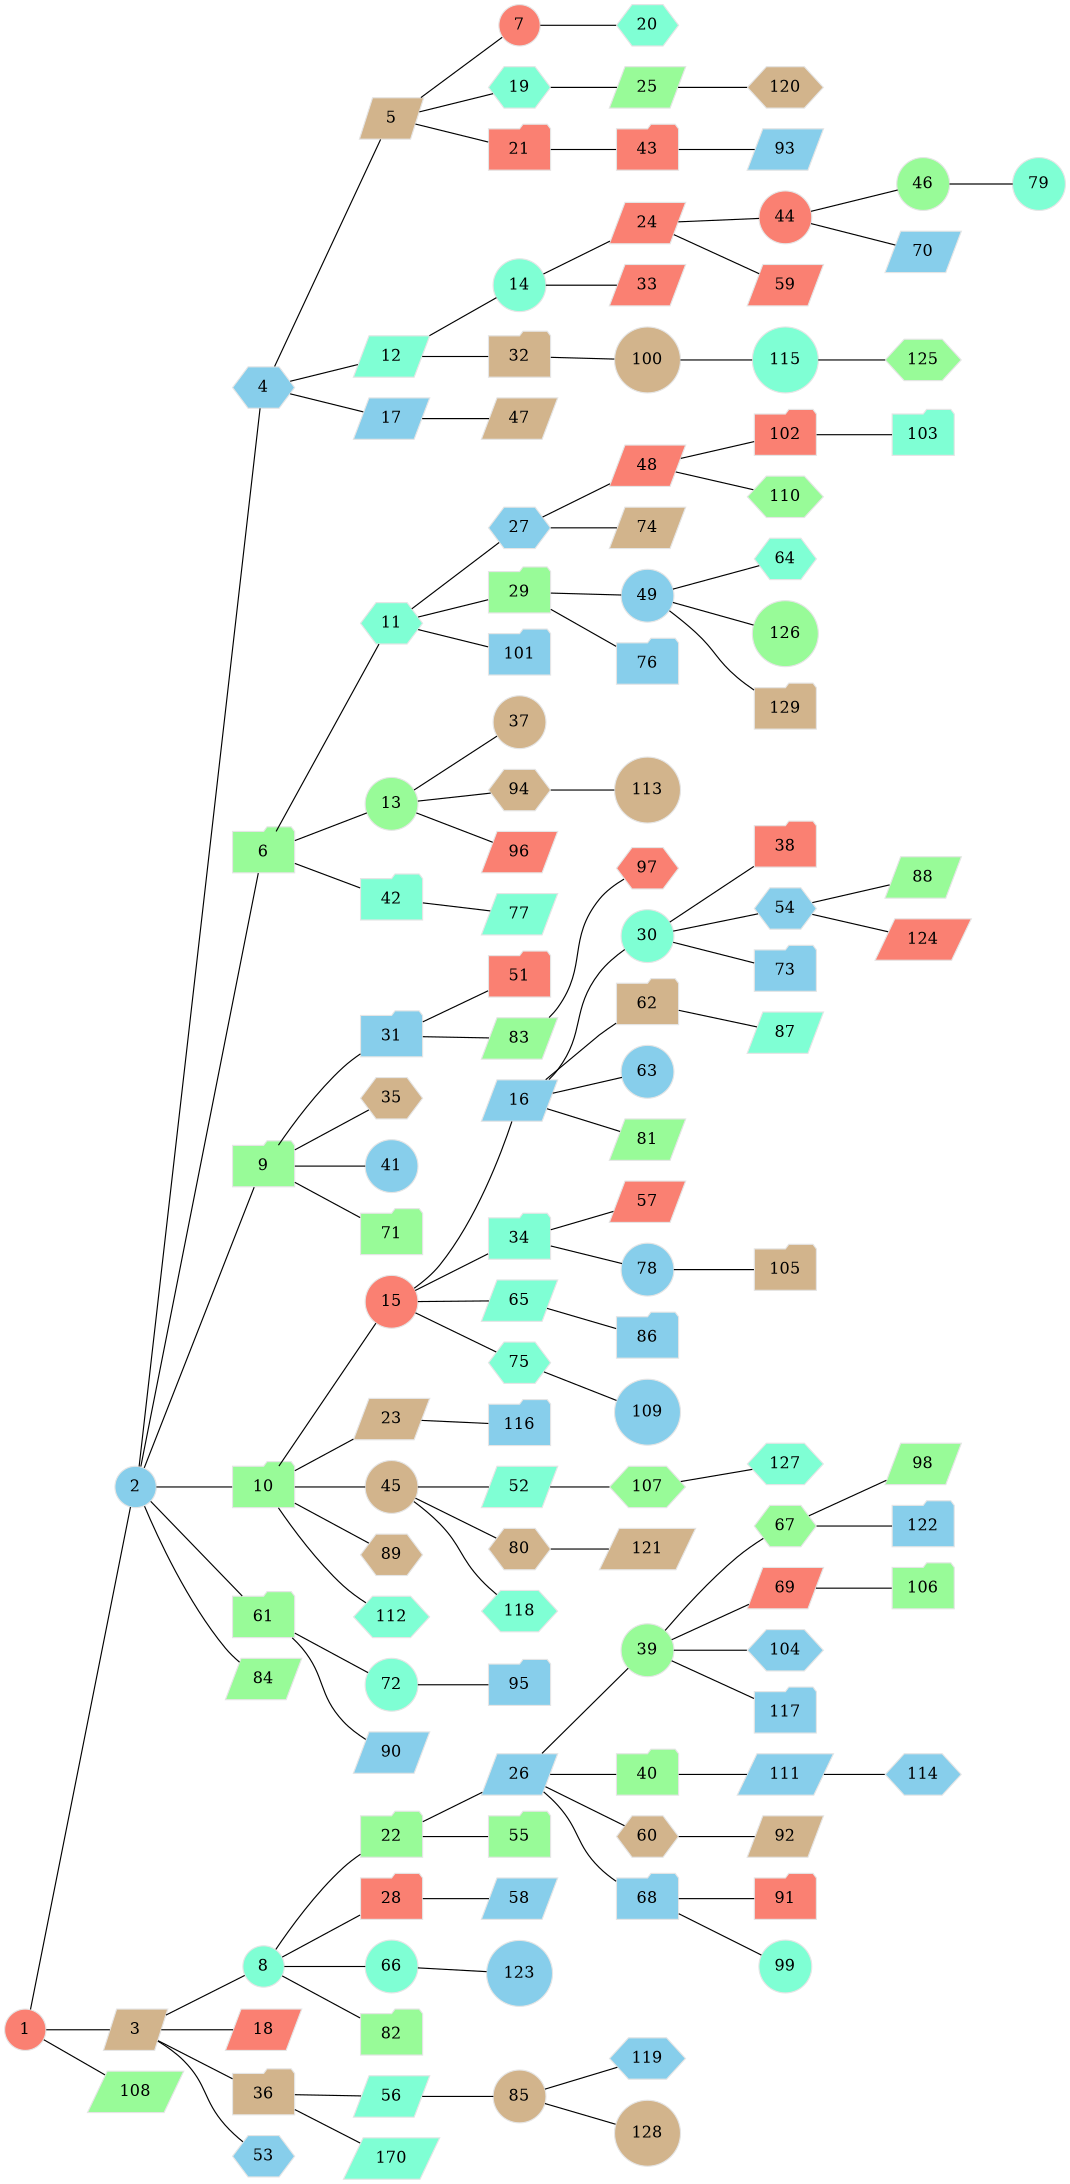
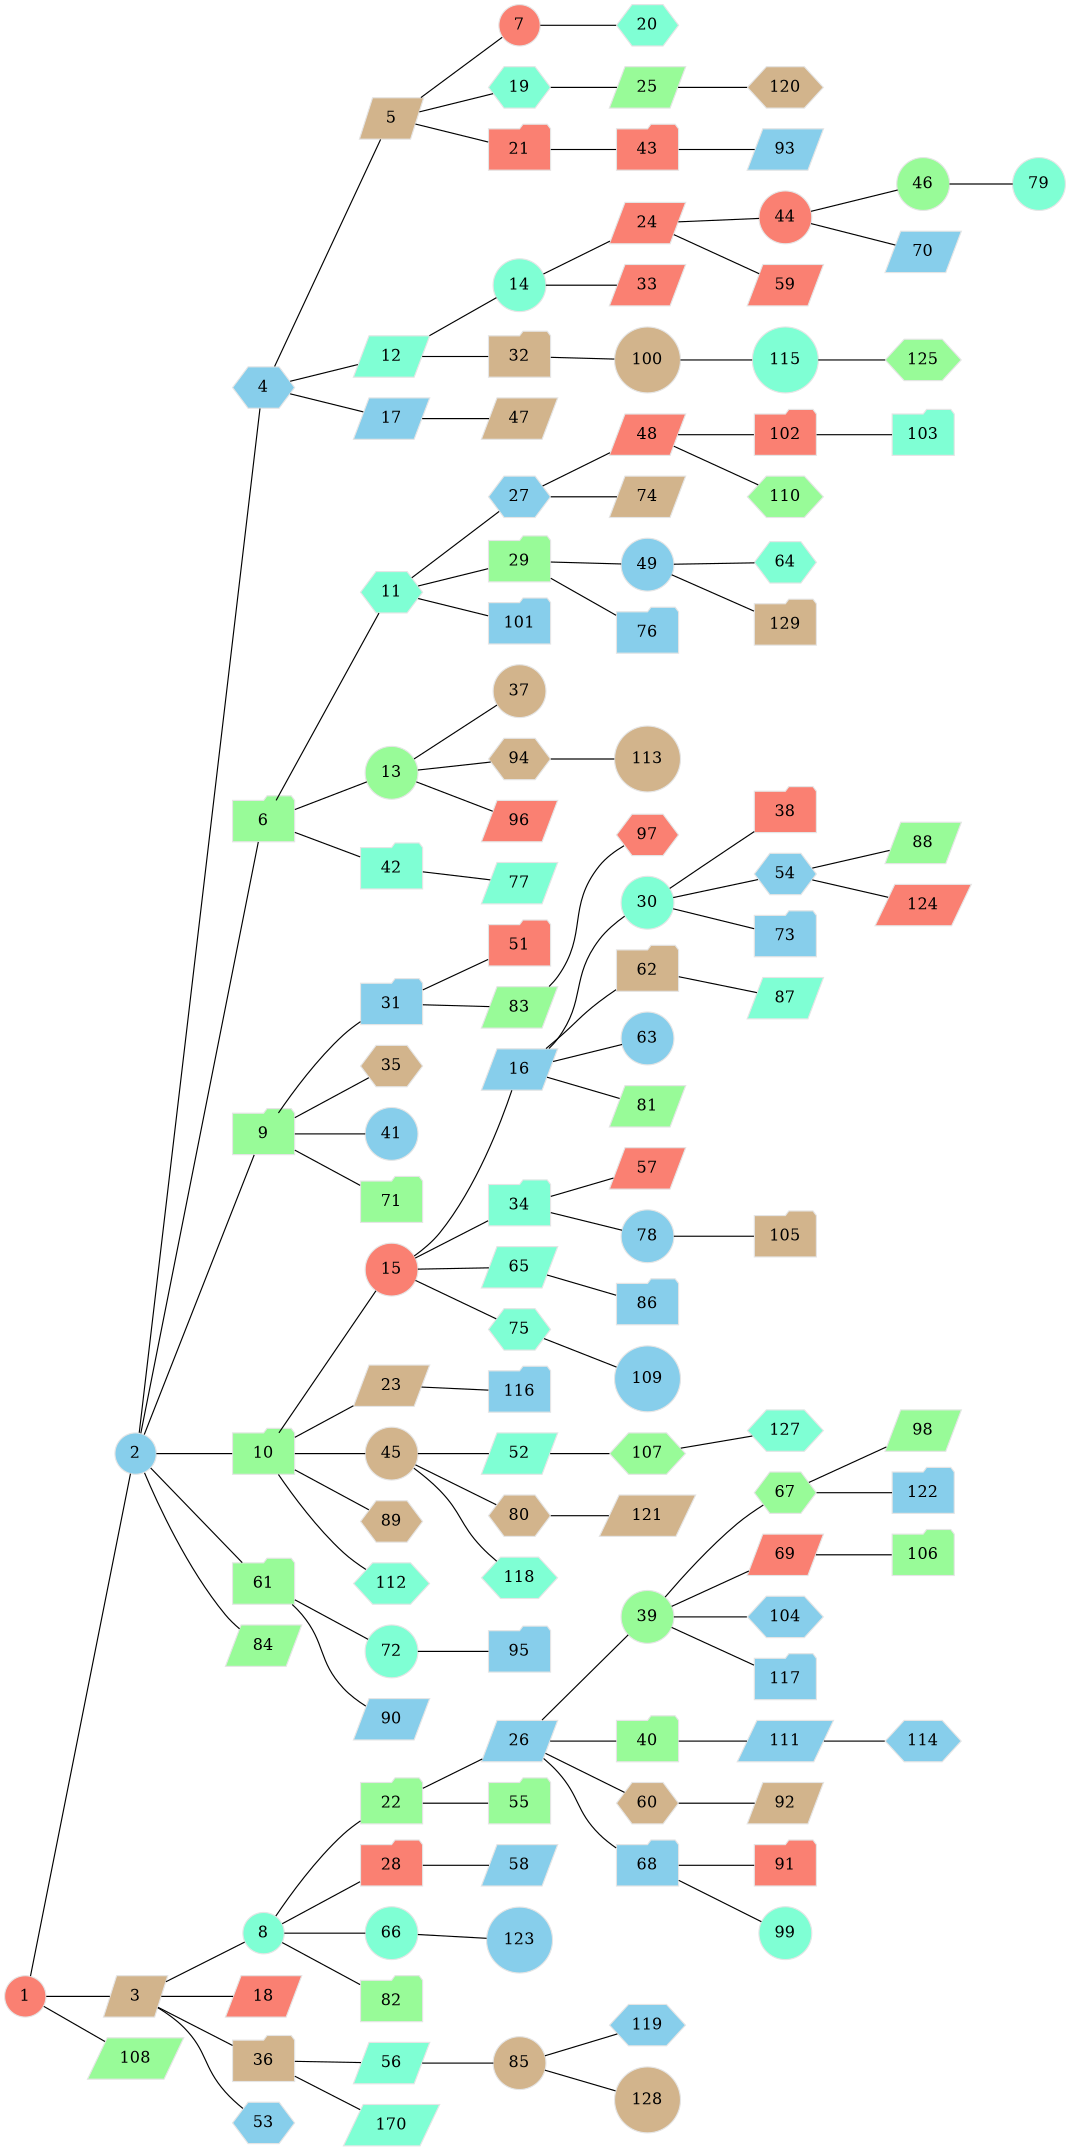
node "126": removed
